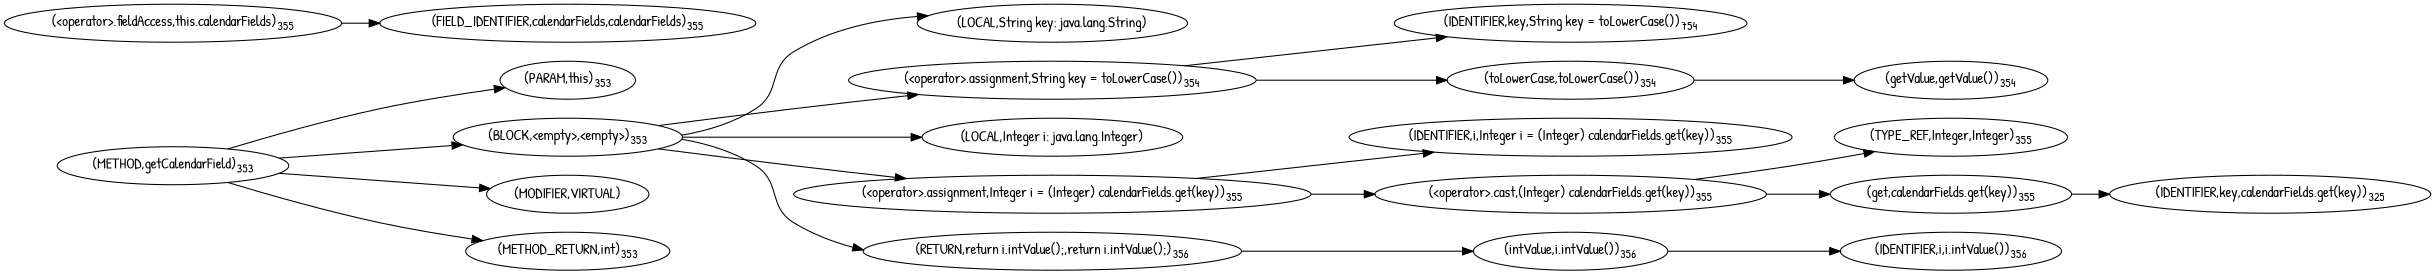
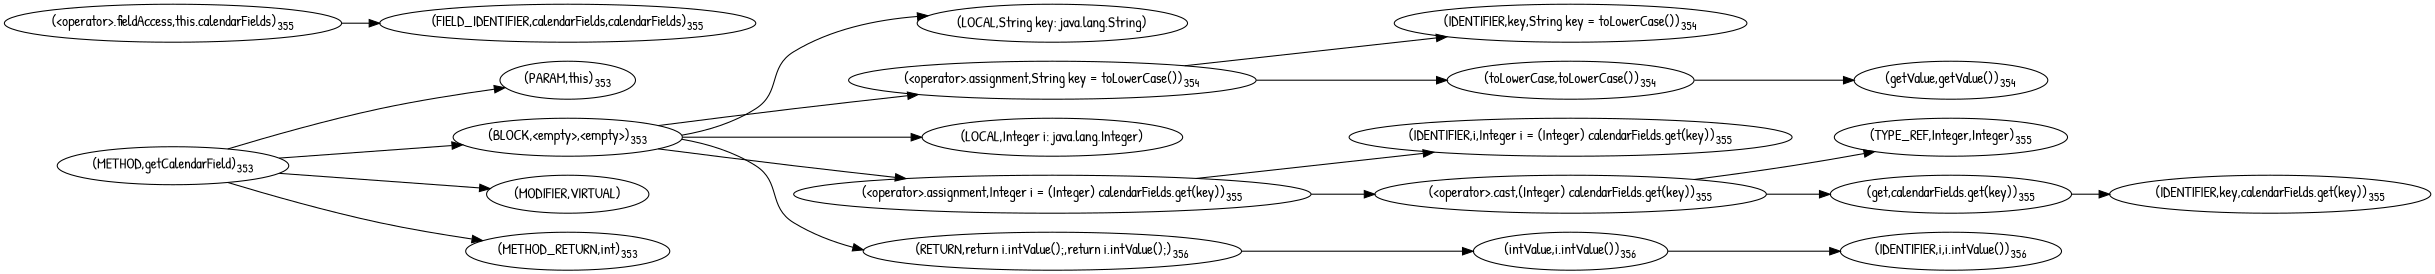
node "(IDENTIFIER,key,String key = toLowerCase())": text "754" -> "354"
node "(IDENTIFIER,key,calendarFields.get(key))": text "325" -> "355"
